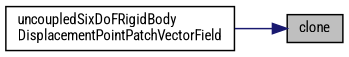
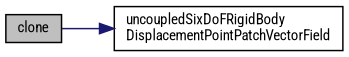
edge "uncoupledSixDoFRigidBody DisplacementPointPatchVectorField" -> "clone": reversed
